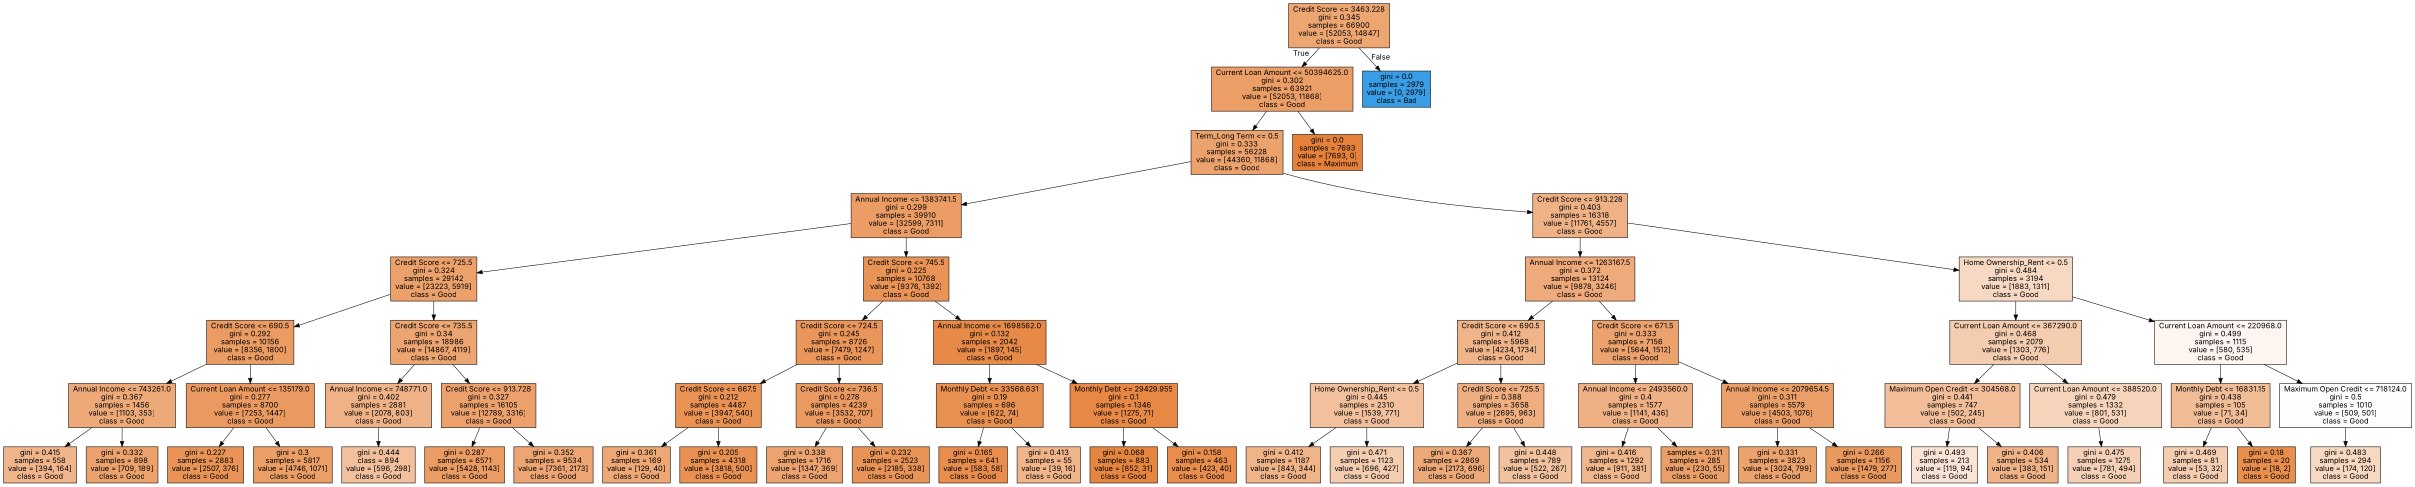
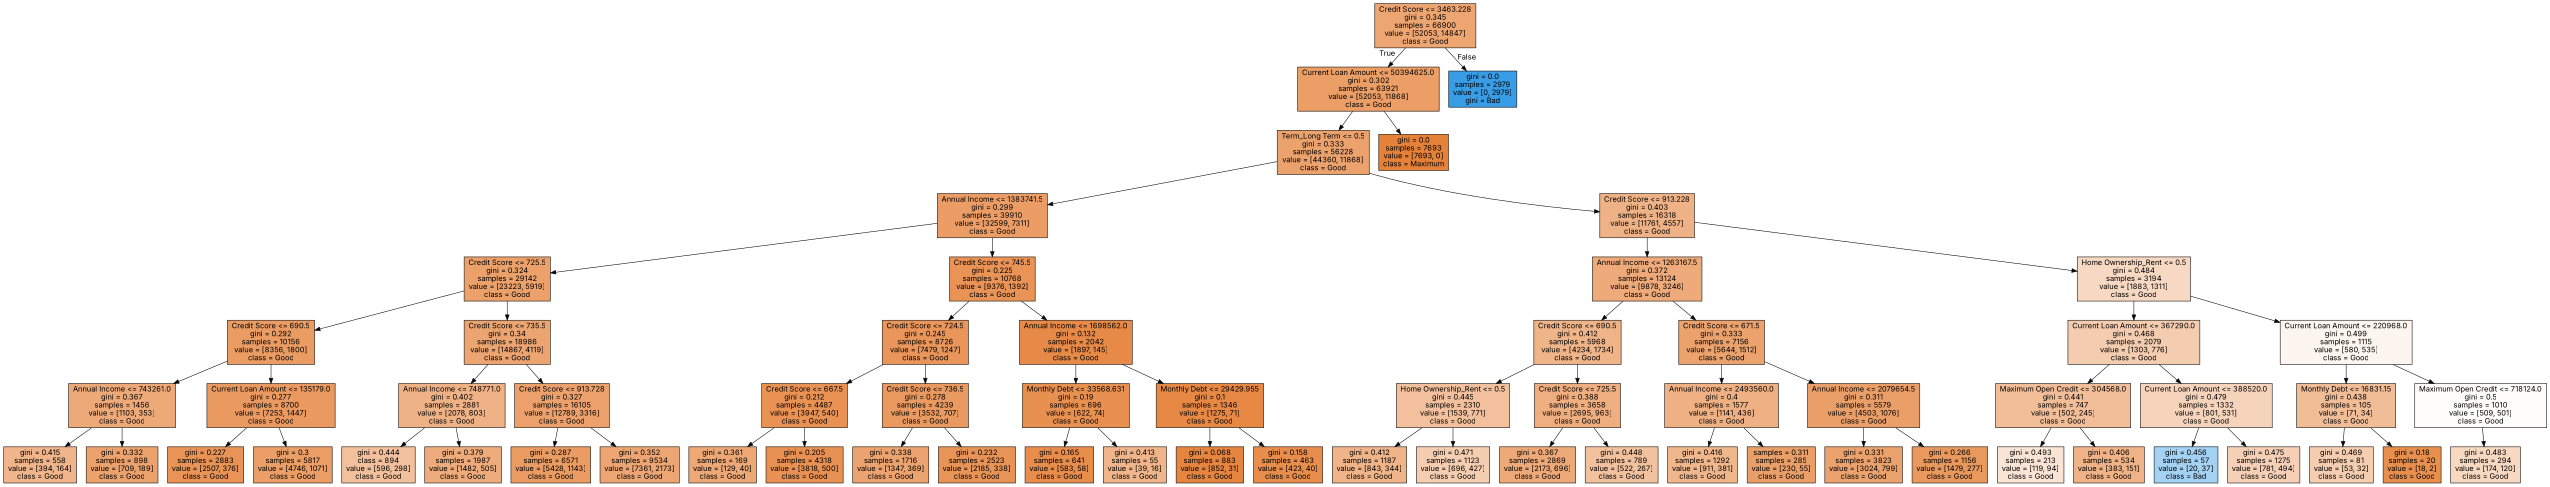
node "gini = 0.0 samples = 2979 value = [0, 2979] class = Bad": label "gini = 0.0 samples = 2979 value = [0, 2979] class = Bad" -> "gini = 0.0 samples = 2979 value = [0, 2979] gini = Bad"
node "gini = 0.379 samples = 1987 value = [1482, 505] class = Good": added
node "gini = 0.456 samples = 57 value = [20, 37] class = Bad": added
